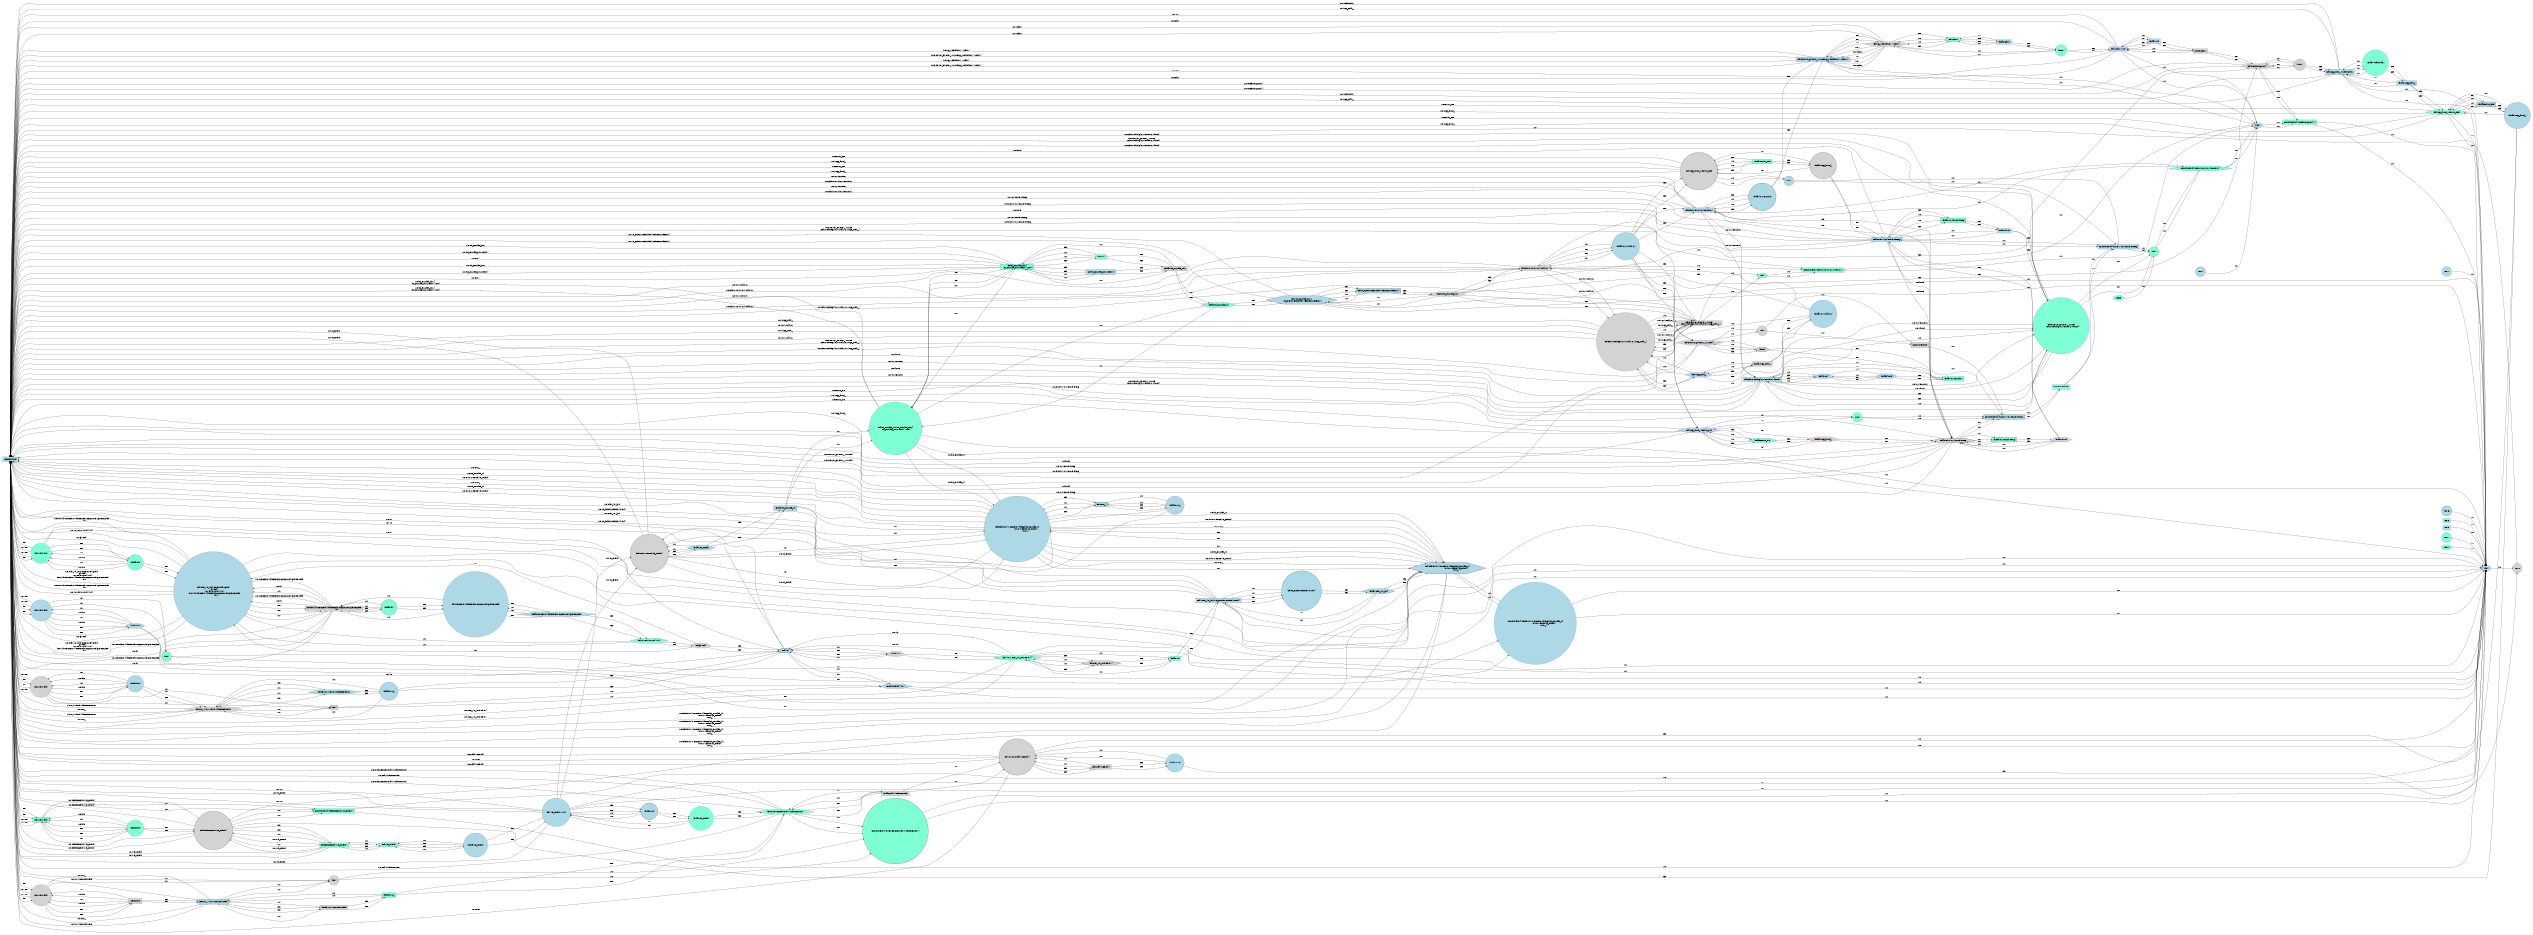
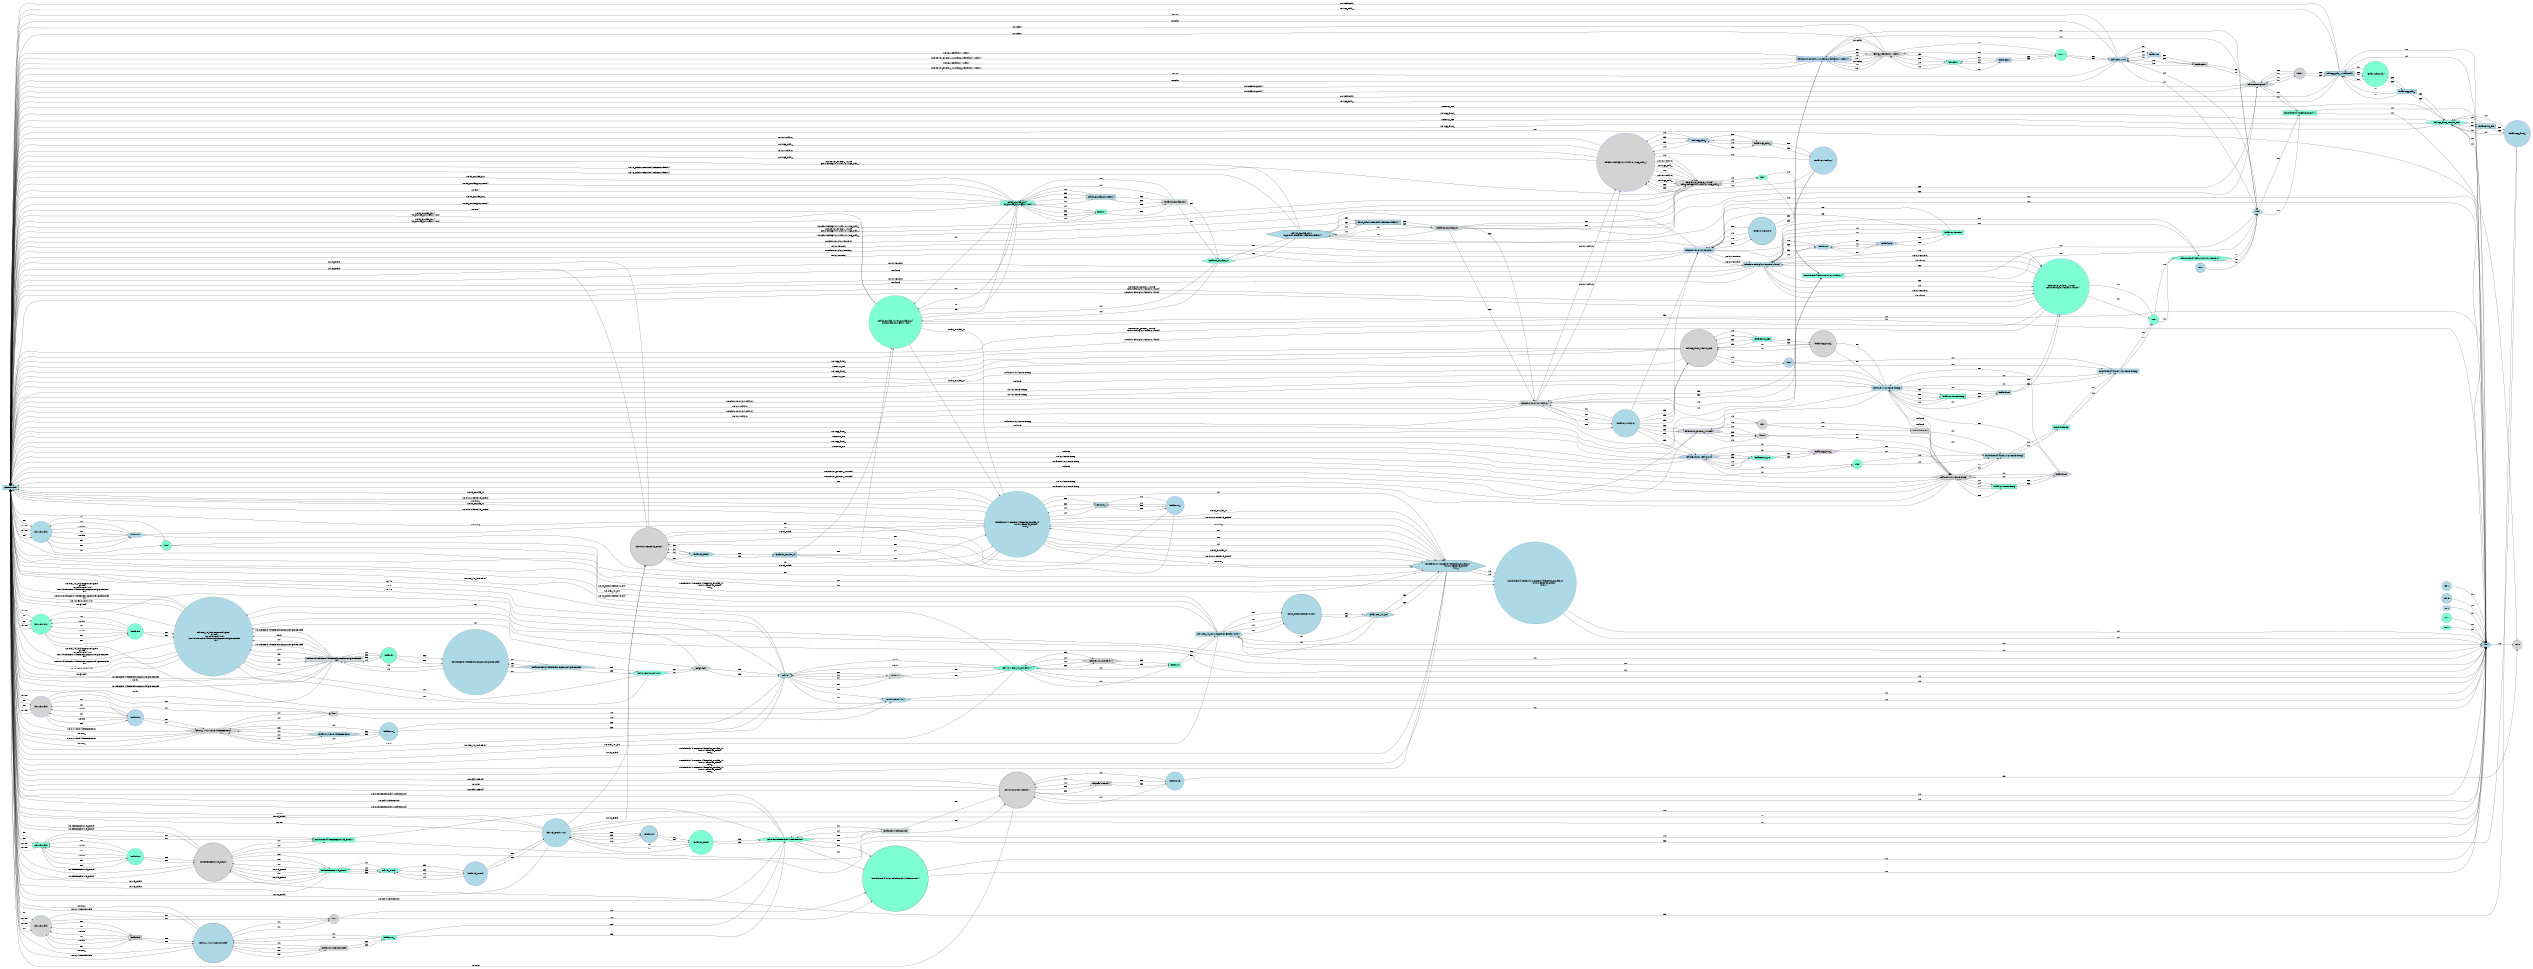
node "1000159": removed
node "1000195": removed
node "(Call,error_ = keys::kScreenshotsDisabled)": shape box -> circle
